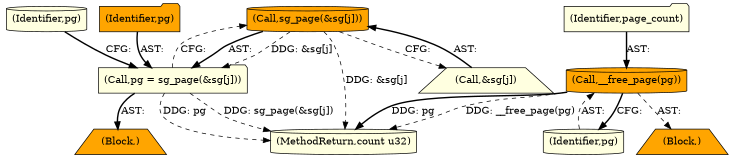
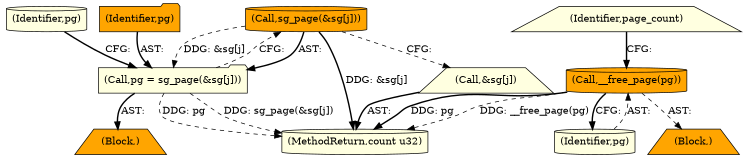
node "(Identifier,page_count)": shape folder -> trapezium
edge "(Call,&sg[j])" -> "(Call,sg_page(&sg[j]))": now "(Call,&sg[j])" -> "(MethodReturn,count u32)"
edge "(Identifier,page_count)" -> "(Call,__free_page(pg))": label "AST: " -> "CFG: "
edge "(Call,sg_page(&sg[j]))" -> "(MethodReturn,count u32)": style dashed -> bold
